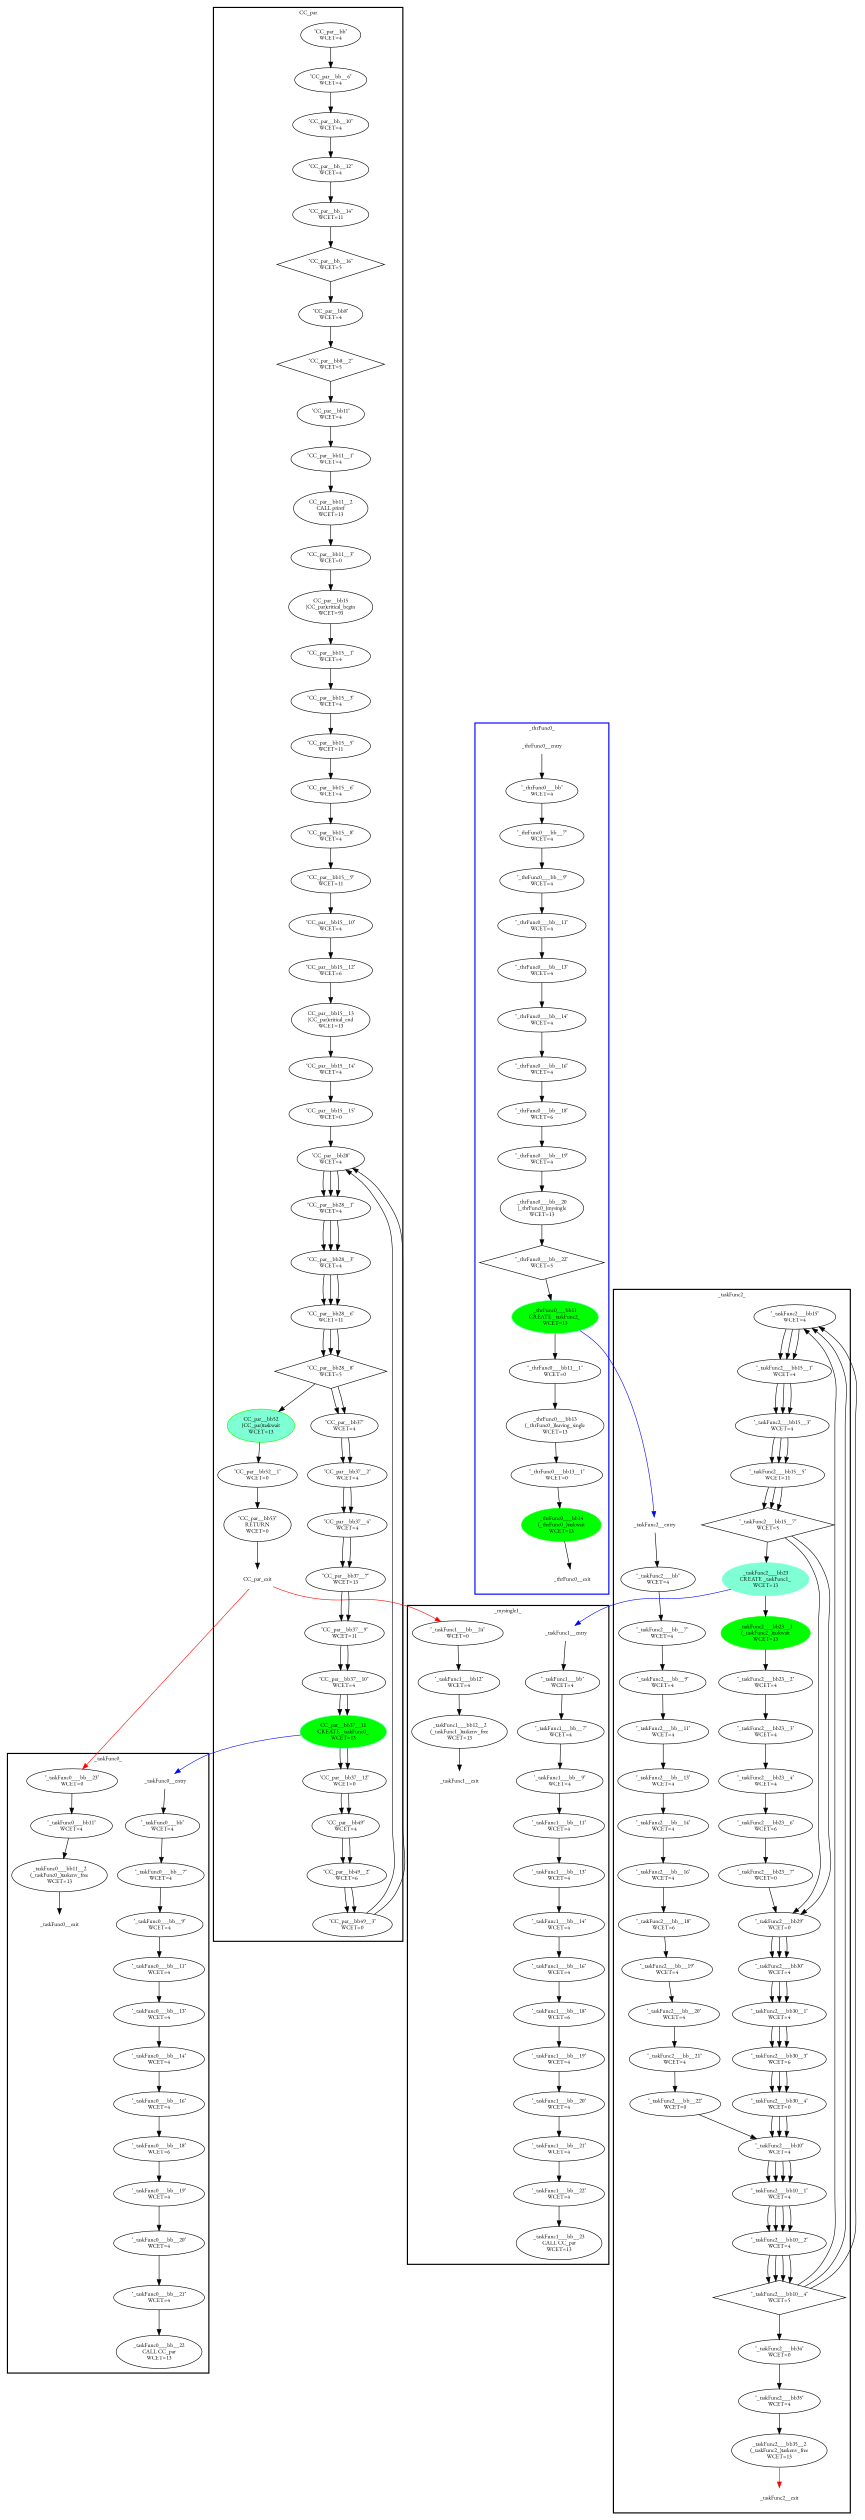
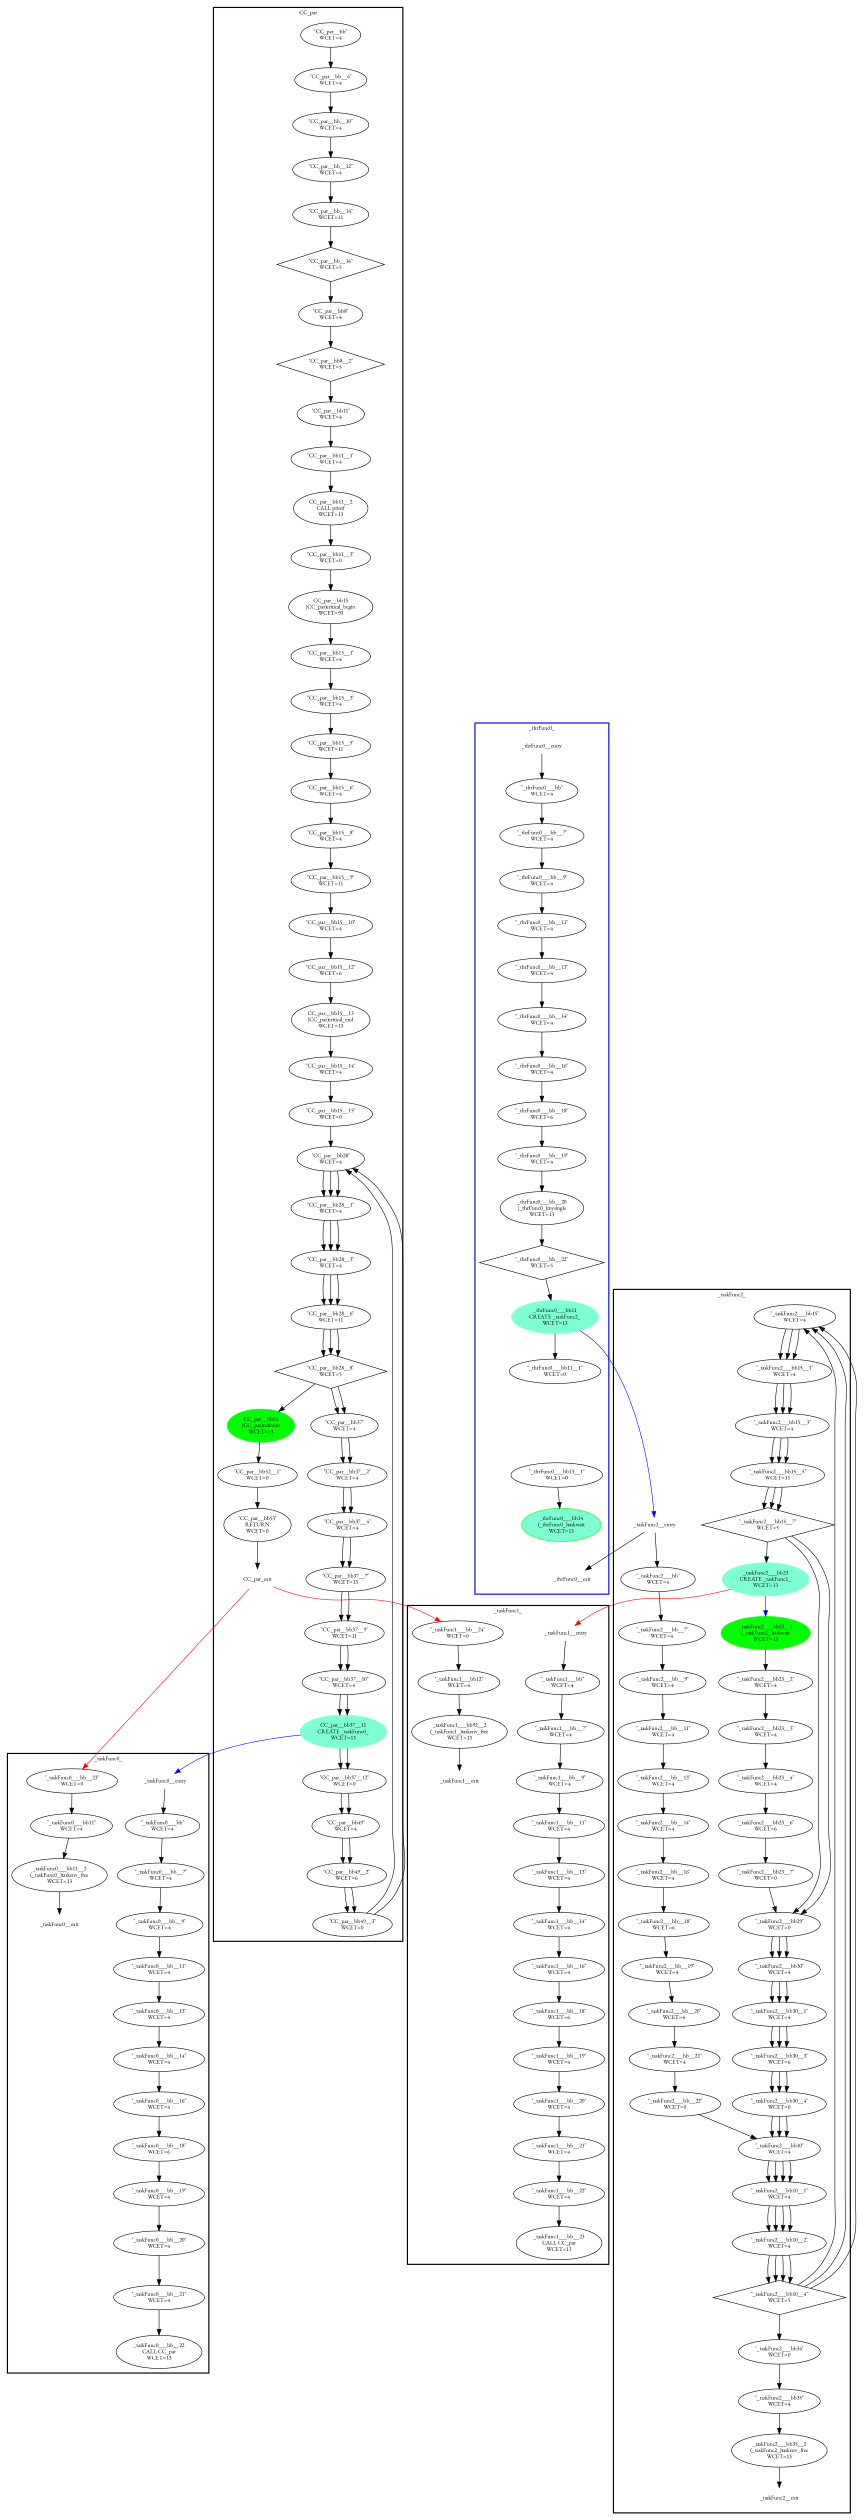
node "_thrFunc0___bb11 CREATE _taskFunc2_ WCET=13": fillcolor green -> aquamarine
node "CC_par__bb52 (CC_par)taskwait WCET=13": fillcolor aquamarine -> green
node "_thrFunc0___bb13 (_thrFunc0_)leaving_single WCET=13": removed
node "_thrFunc0___bb14 (_thrFunc0_)taskwait WCET=13": fillcolor green -> aquamarine
edge "_thrFunc0___bb14 (_thrFunc0_)taskwait WCET=13" -> "_thrFunc0__exit": now "_taskFunc2__entry" -> "_thrFunc0__exit"
edge "_taskFunc2___bb23 CREATE _taskFunc1_ WCET=13" -> "_taskFunc1__entry": color blue -> red
edge "_taskFunc2___bb23 CREATE _taskFunc1_ WCET=13" -> "_taskFunc2___bb23__1 (_taskFunc2_)taskwait WCET=13": color black -> blue
cluster "_mysingle1_": label "_mysingle1_" -> "_taskFunc1_"
node "CC_par__bb37__11 CREATE _taskFunc0_ WCET=13": fillcolor green -> aquamarine
node "_taskFunc1___bb12__2 (_taskFunc1_)taskenv_free WCET=13": label "_taskFunc1___bb12__2 (_taskFunc1_)taskenv_free WCET=13" -> "_taskFunc1___bb92__2 (_taskFunc1_)taskenv_free WCET=13"
edge "_taskFunc2___bb35__2 (_taskFunc2_)taskenv_free WCET=13" -> "_taskFunc2__exit": color red -> black
